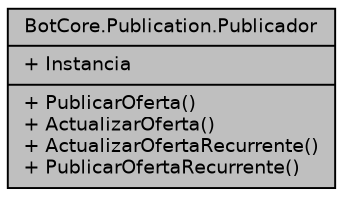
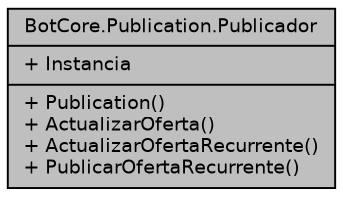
node "BotCore.Publication.Publicador": text "+ PublicarOferta()" -> "+ Publication()"
